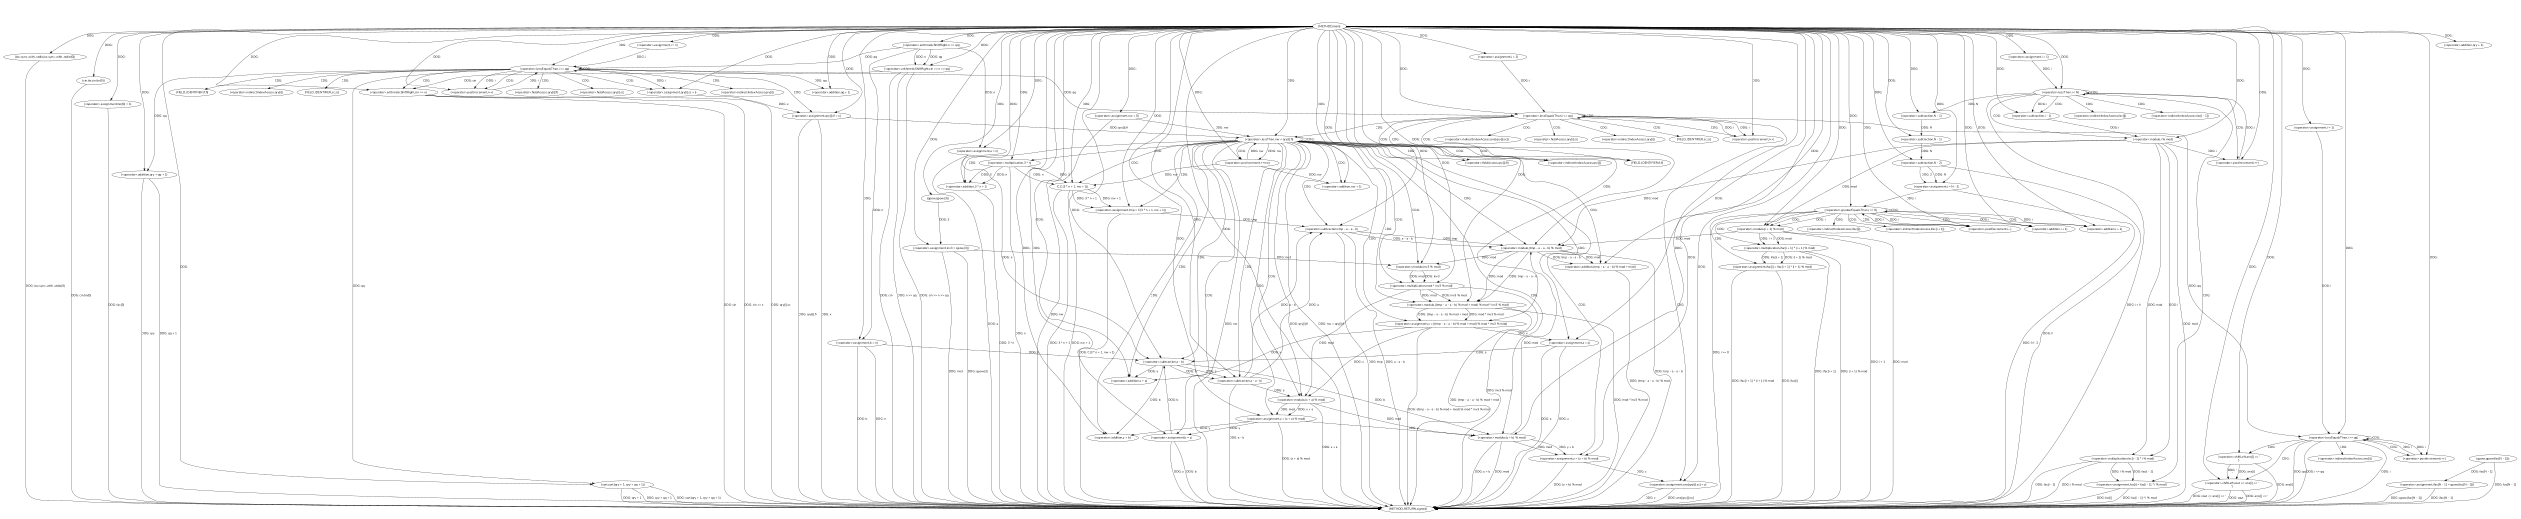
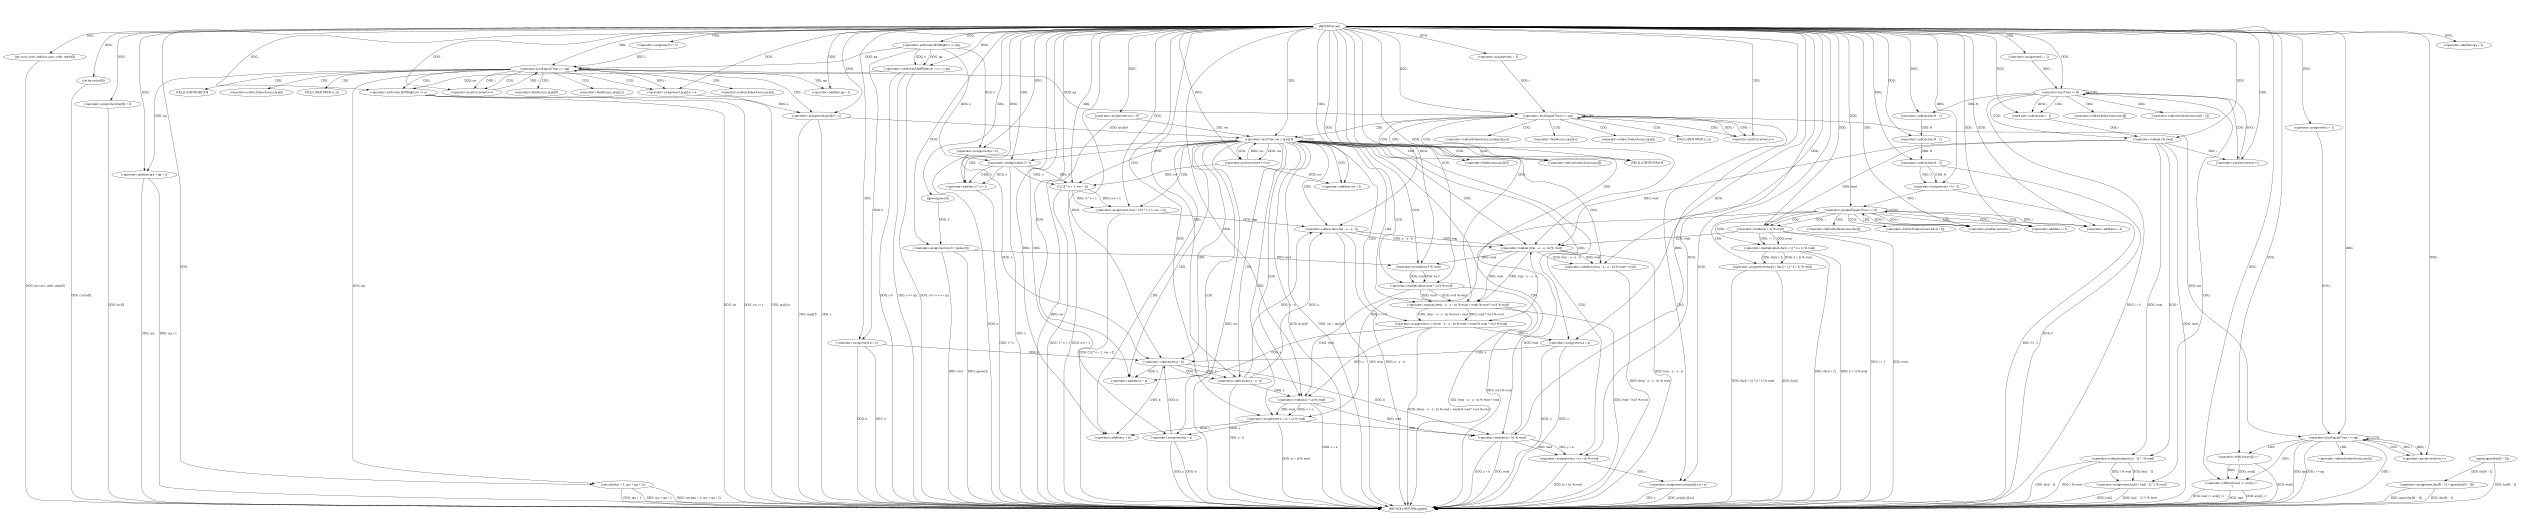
node "(METHOD,main)": label "(METHOD,main)" -> "(RETURN,main)"
edge "(<operator>.arithmeticShiftRight,n >> qq)" -> "(<operator>.multiplication,3 * n)": added, label "DDG: n"
edge "(<operator>.greaterEqualsThan,i >= 0)" -> "(METHOD_RETURN,signed)": now "(<operator>.greaterEqualsThan,i >= 0)" -> "(<operator>.assignment,y = (x + a) % mod)"
node "(sort,sort(qry + 1, qry + qq + 1))": label "(sort,sort(qry + 1, qry + qq + 1))" -> "(sort,sort(ifac + 1, qry + qq + 1))"
